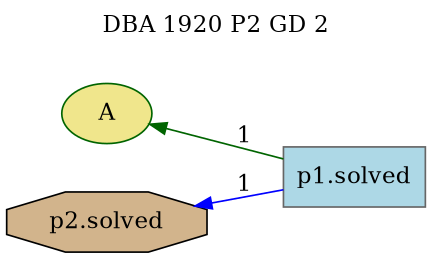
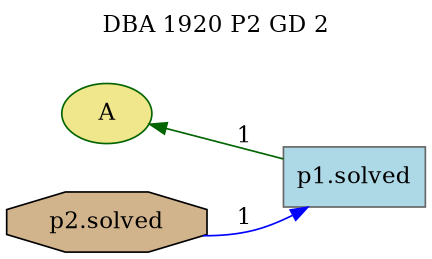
edge "p1.solved" -> "p2.solved": reversed
